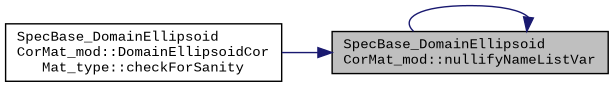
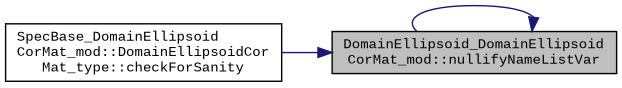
node "SpecBase_DomainEllipsoid CorMat_mod::nullifyNameListVar": label "SpecBase_DomainEllipsoid CorMat_mod::nullifyNameListVar" -> "DomainEllipsoid_DomainEllipsoid CorMat_mod::nullifyNameListVar"
